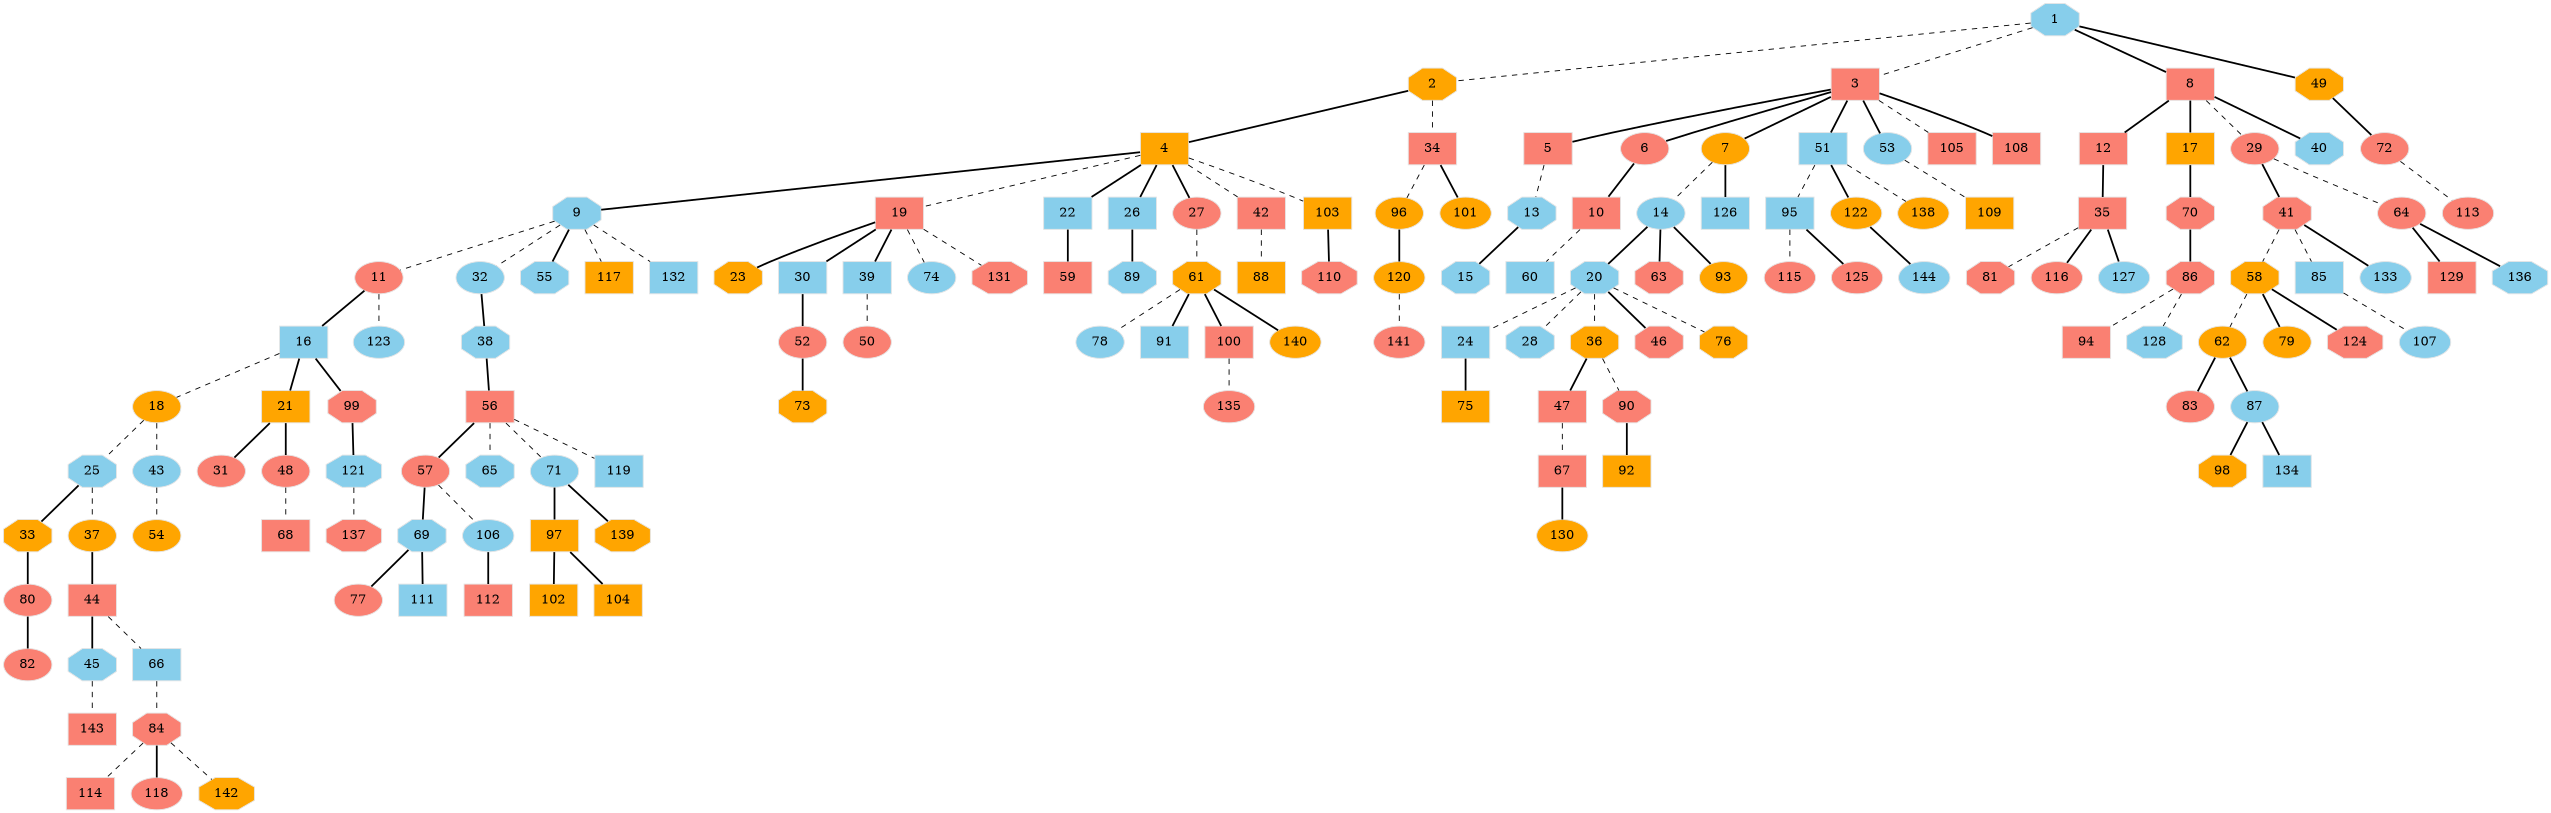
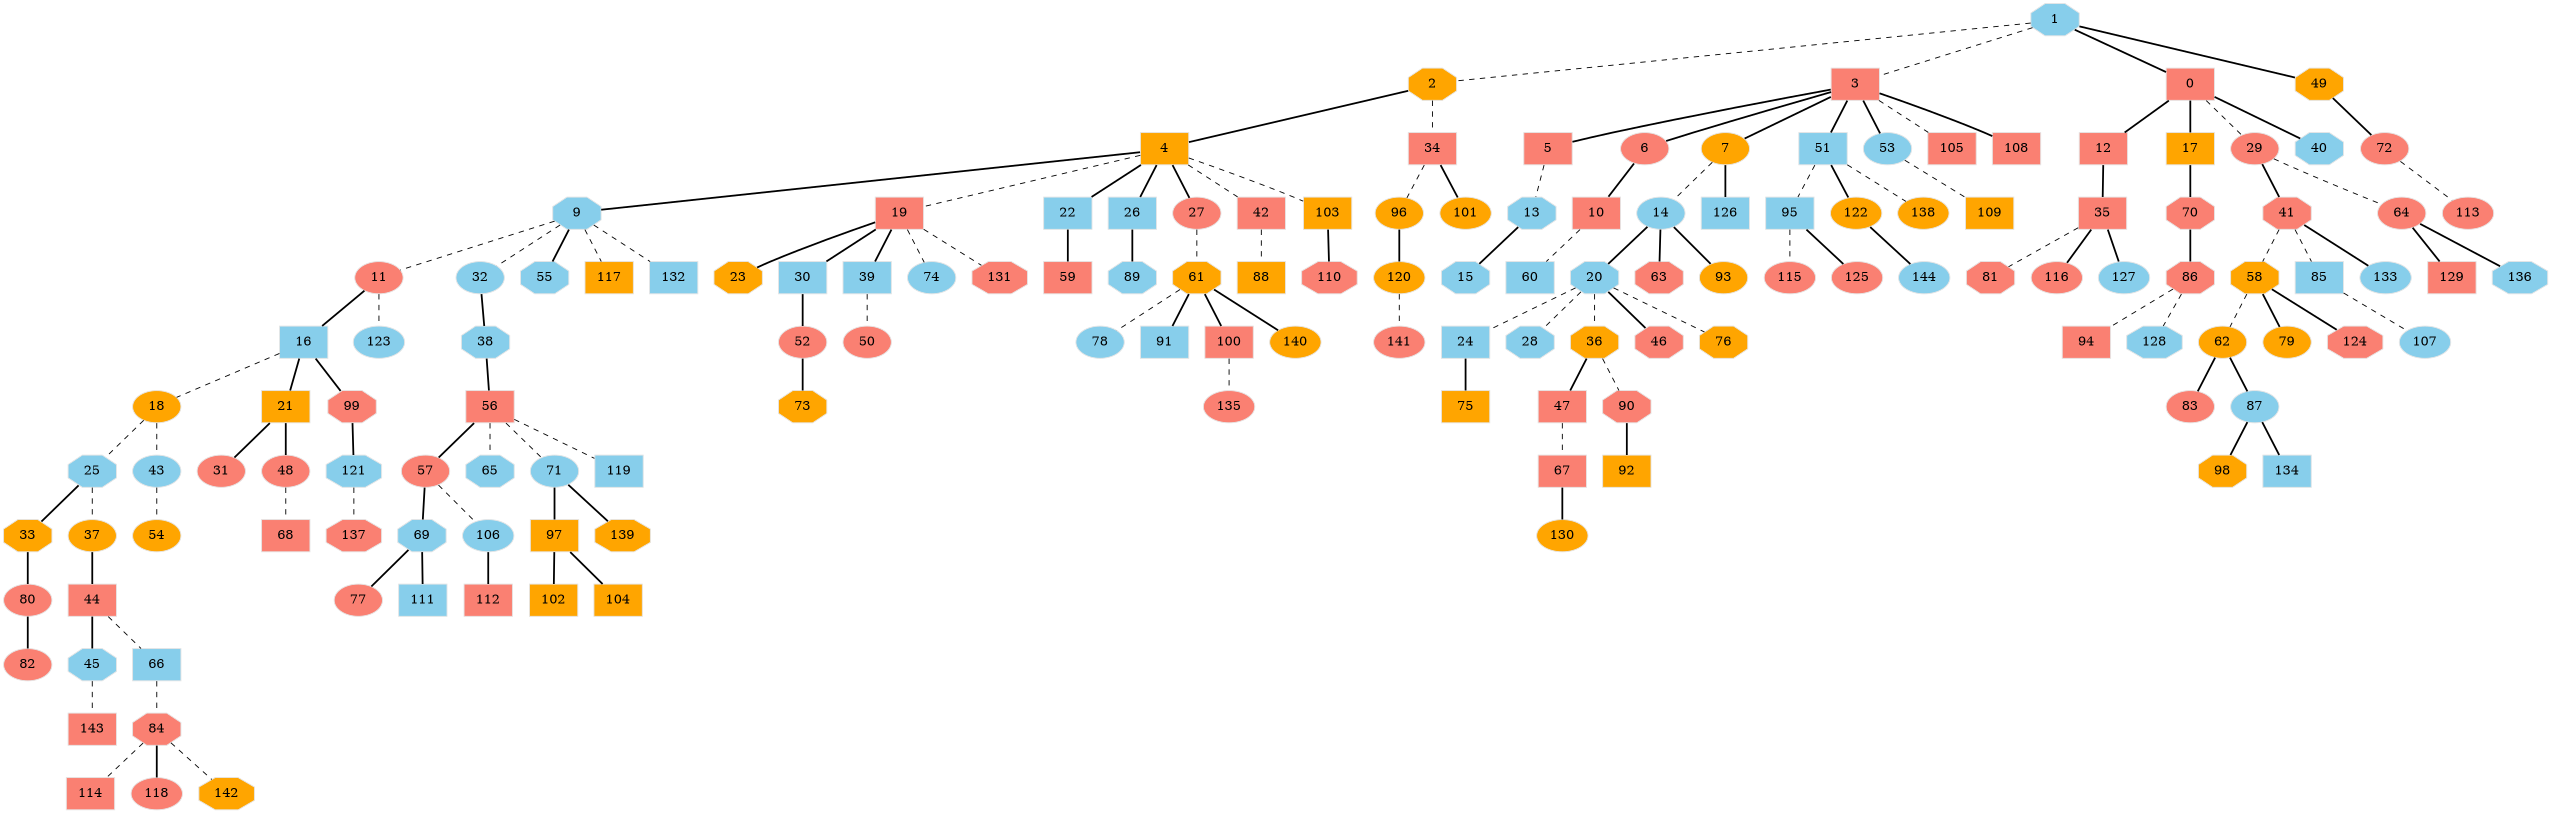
node "8": label "8" -> "0"
